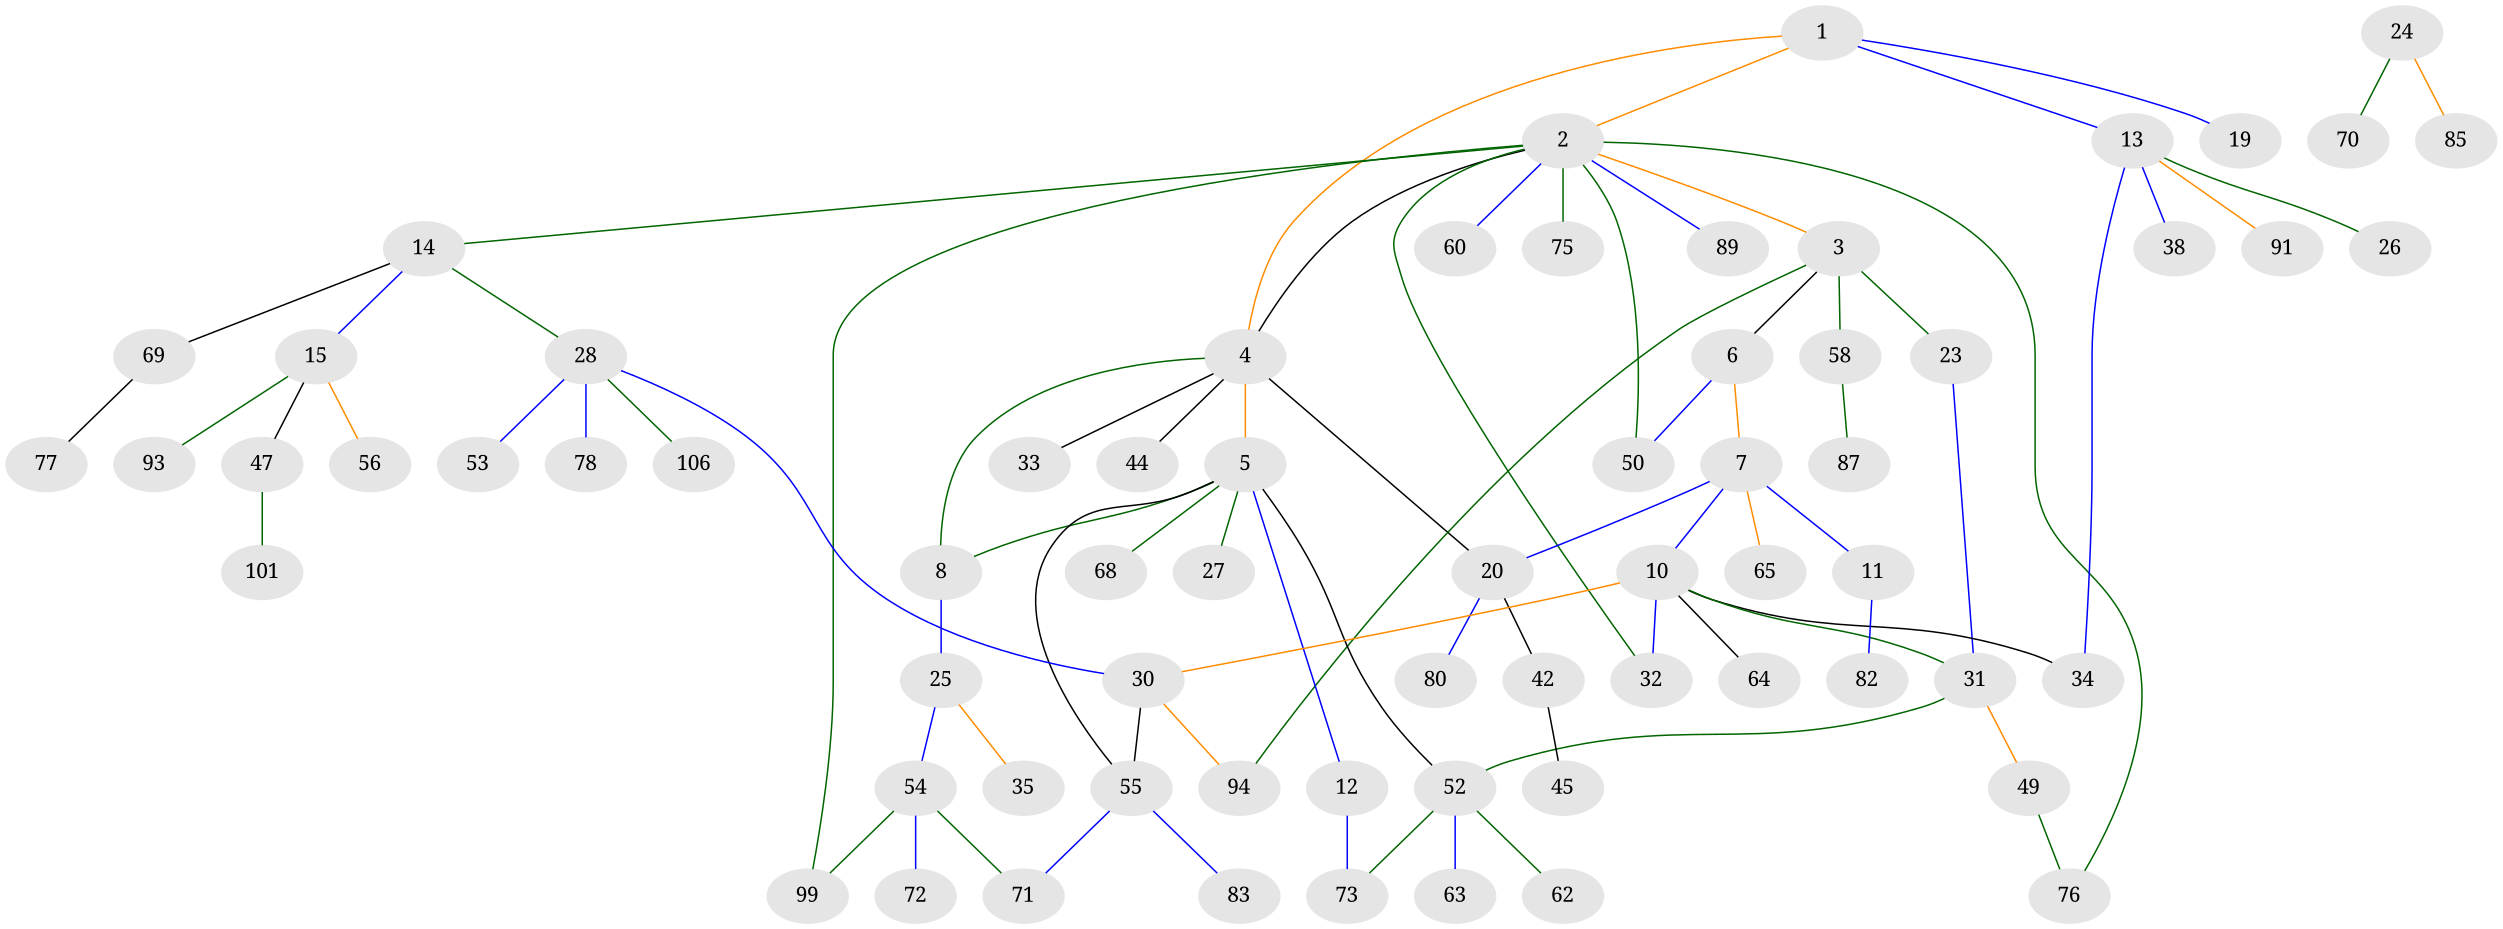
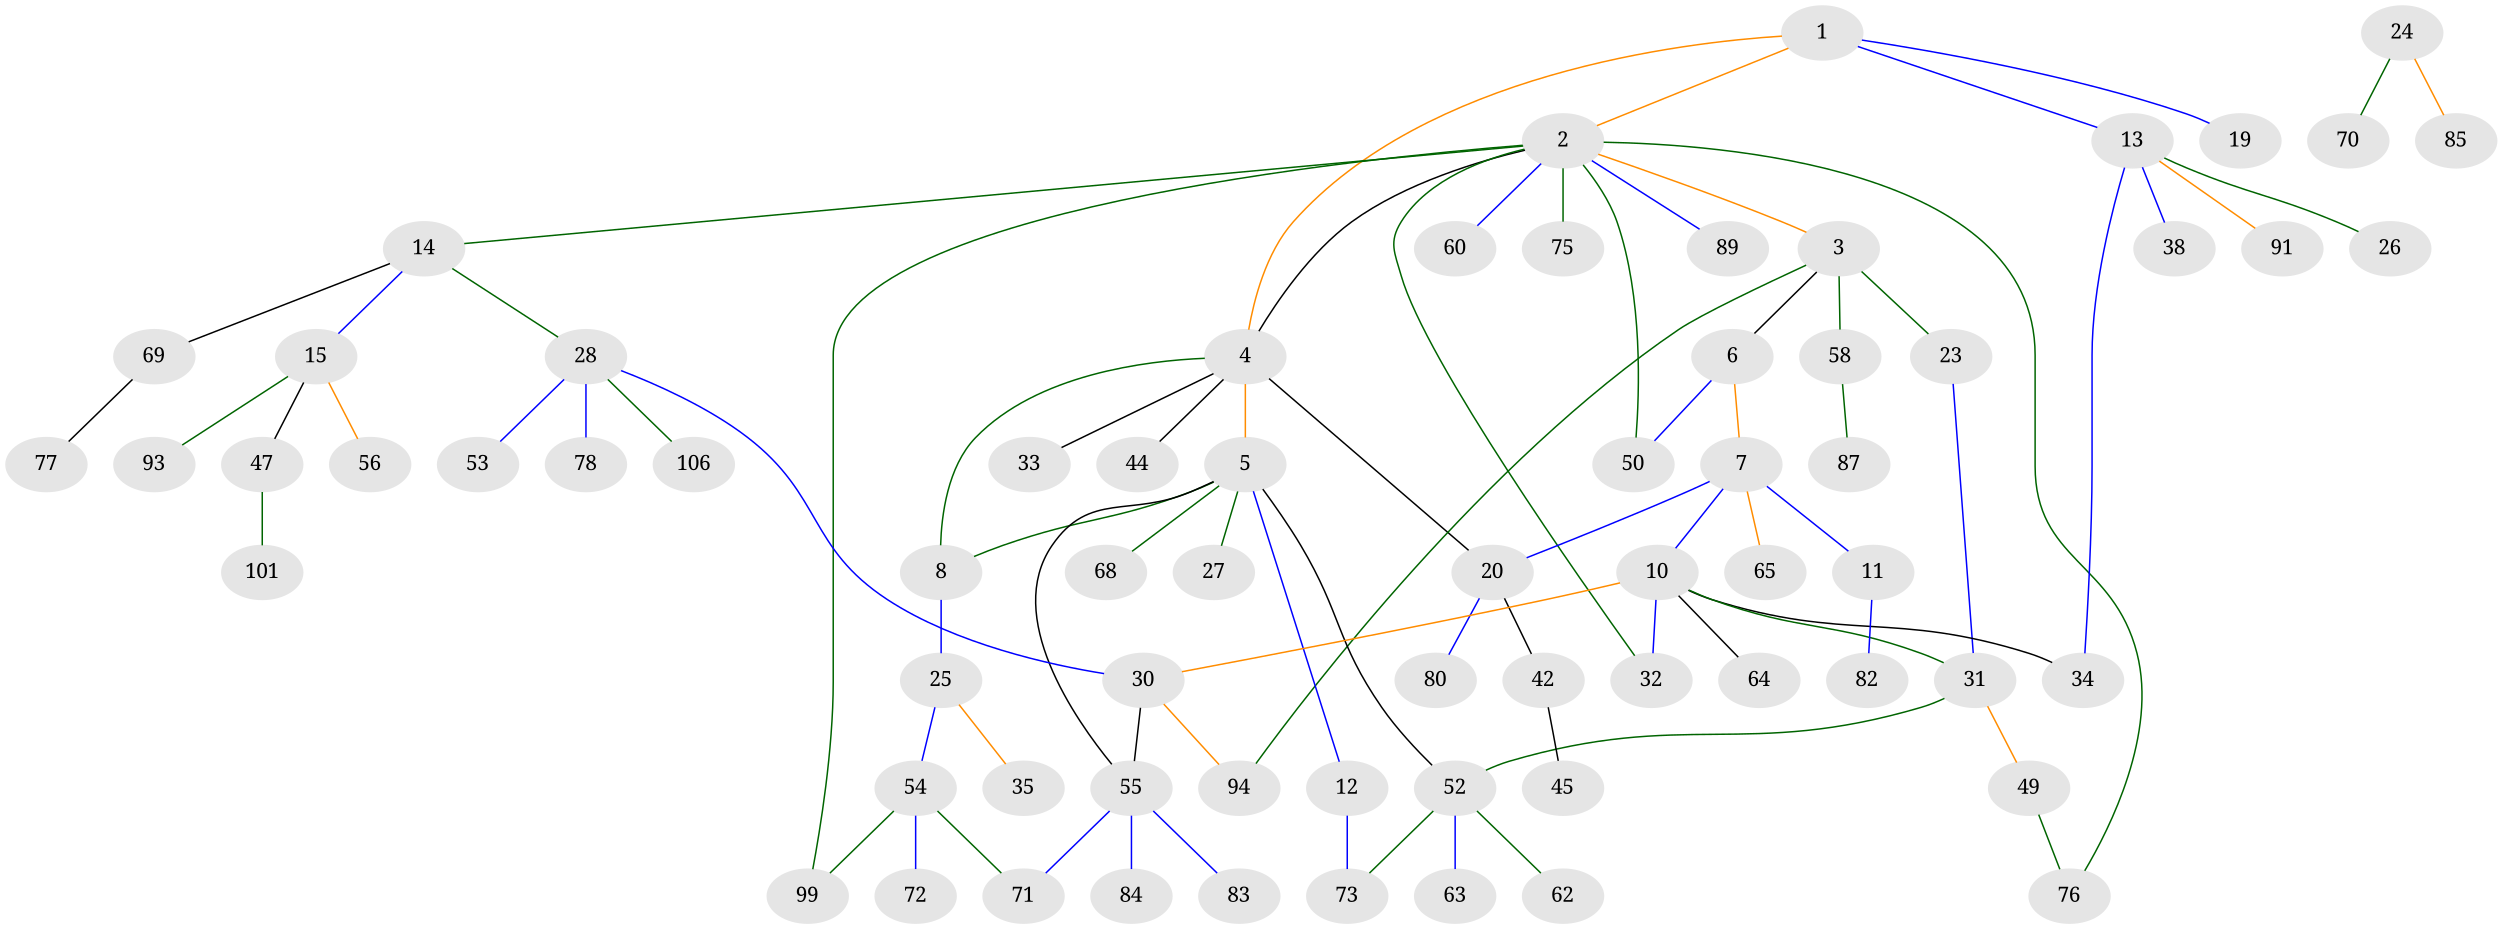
node "84": added
